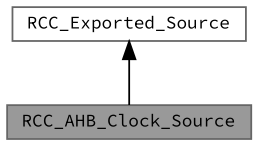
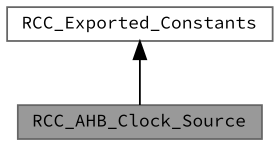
node "RCC_Exported_Source": label "RCC_Exported_Source" -> "RCC_Exported_Constants"
